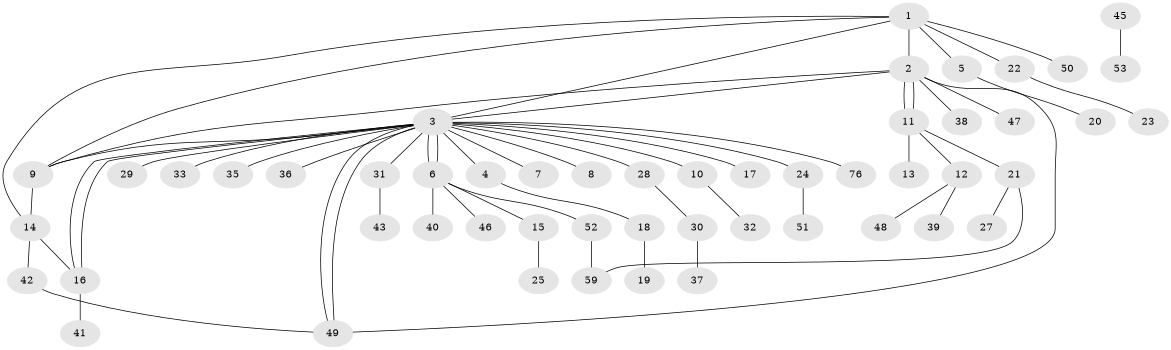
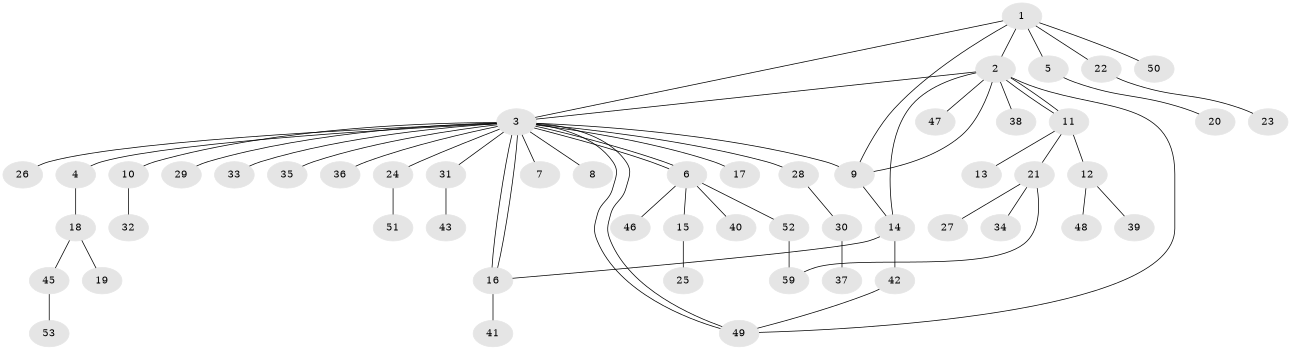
edge "1" -- "14": now "2" -- "14"
node "76": label "76" -> "26"
node "34": added
edge "18" -- "45": added
